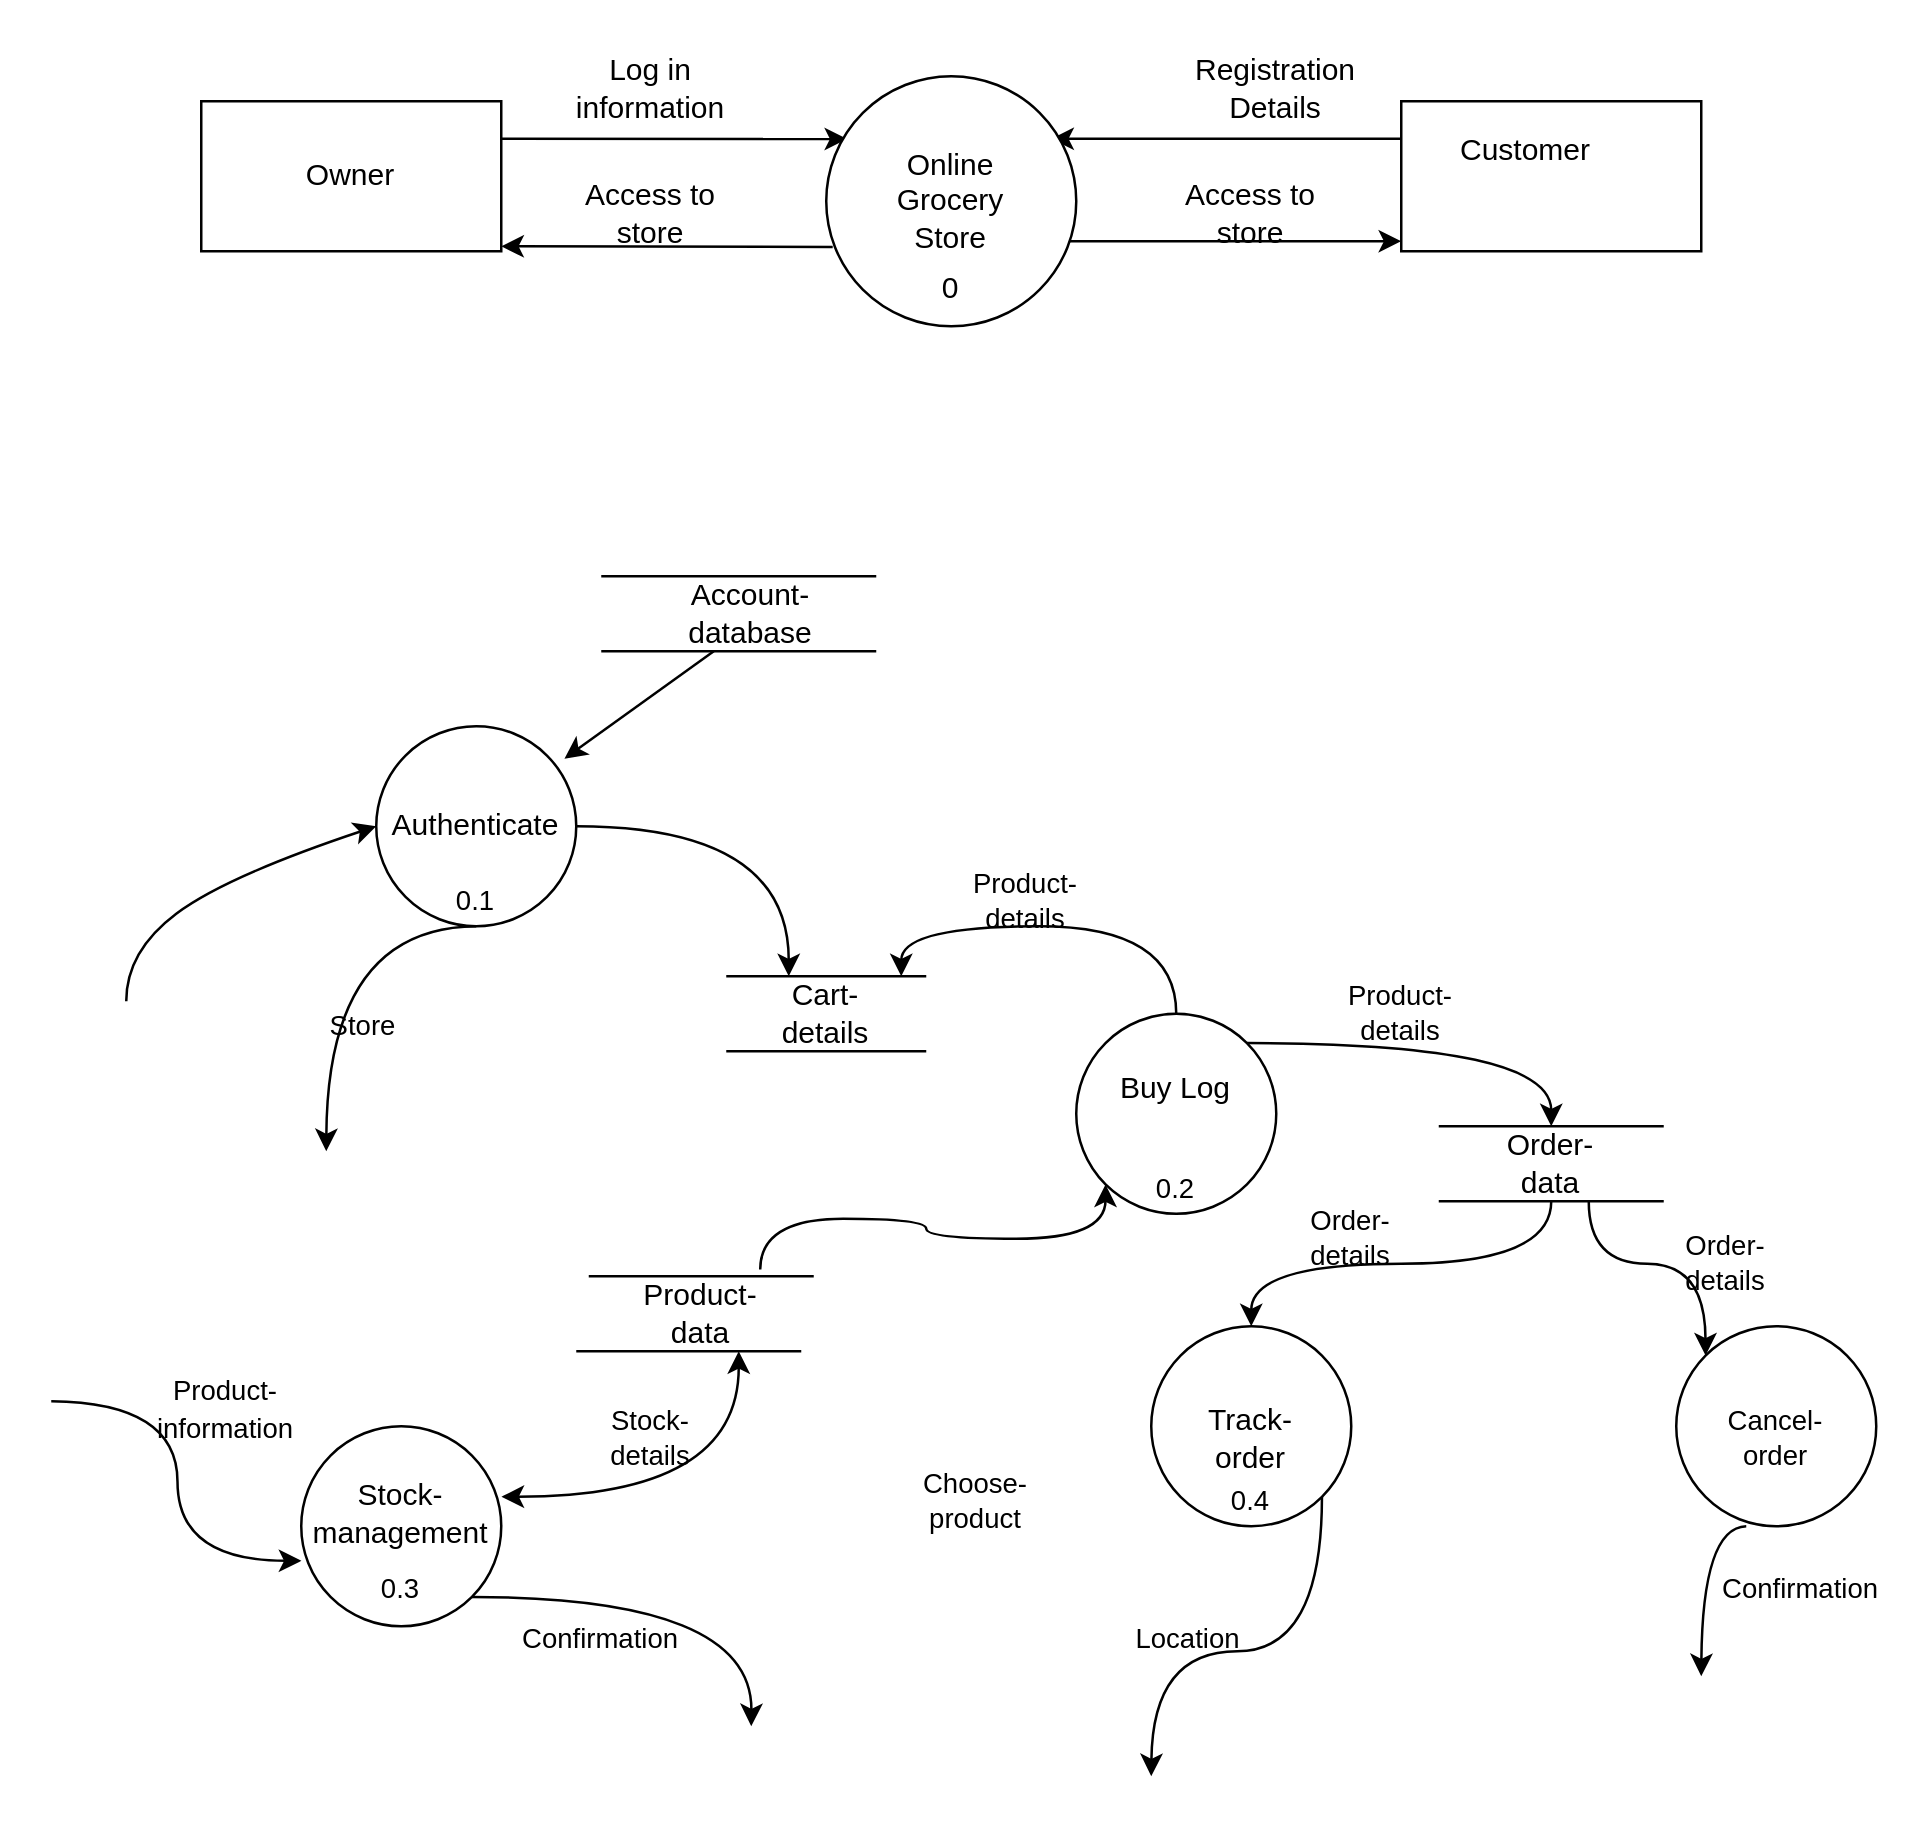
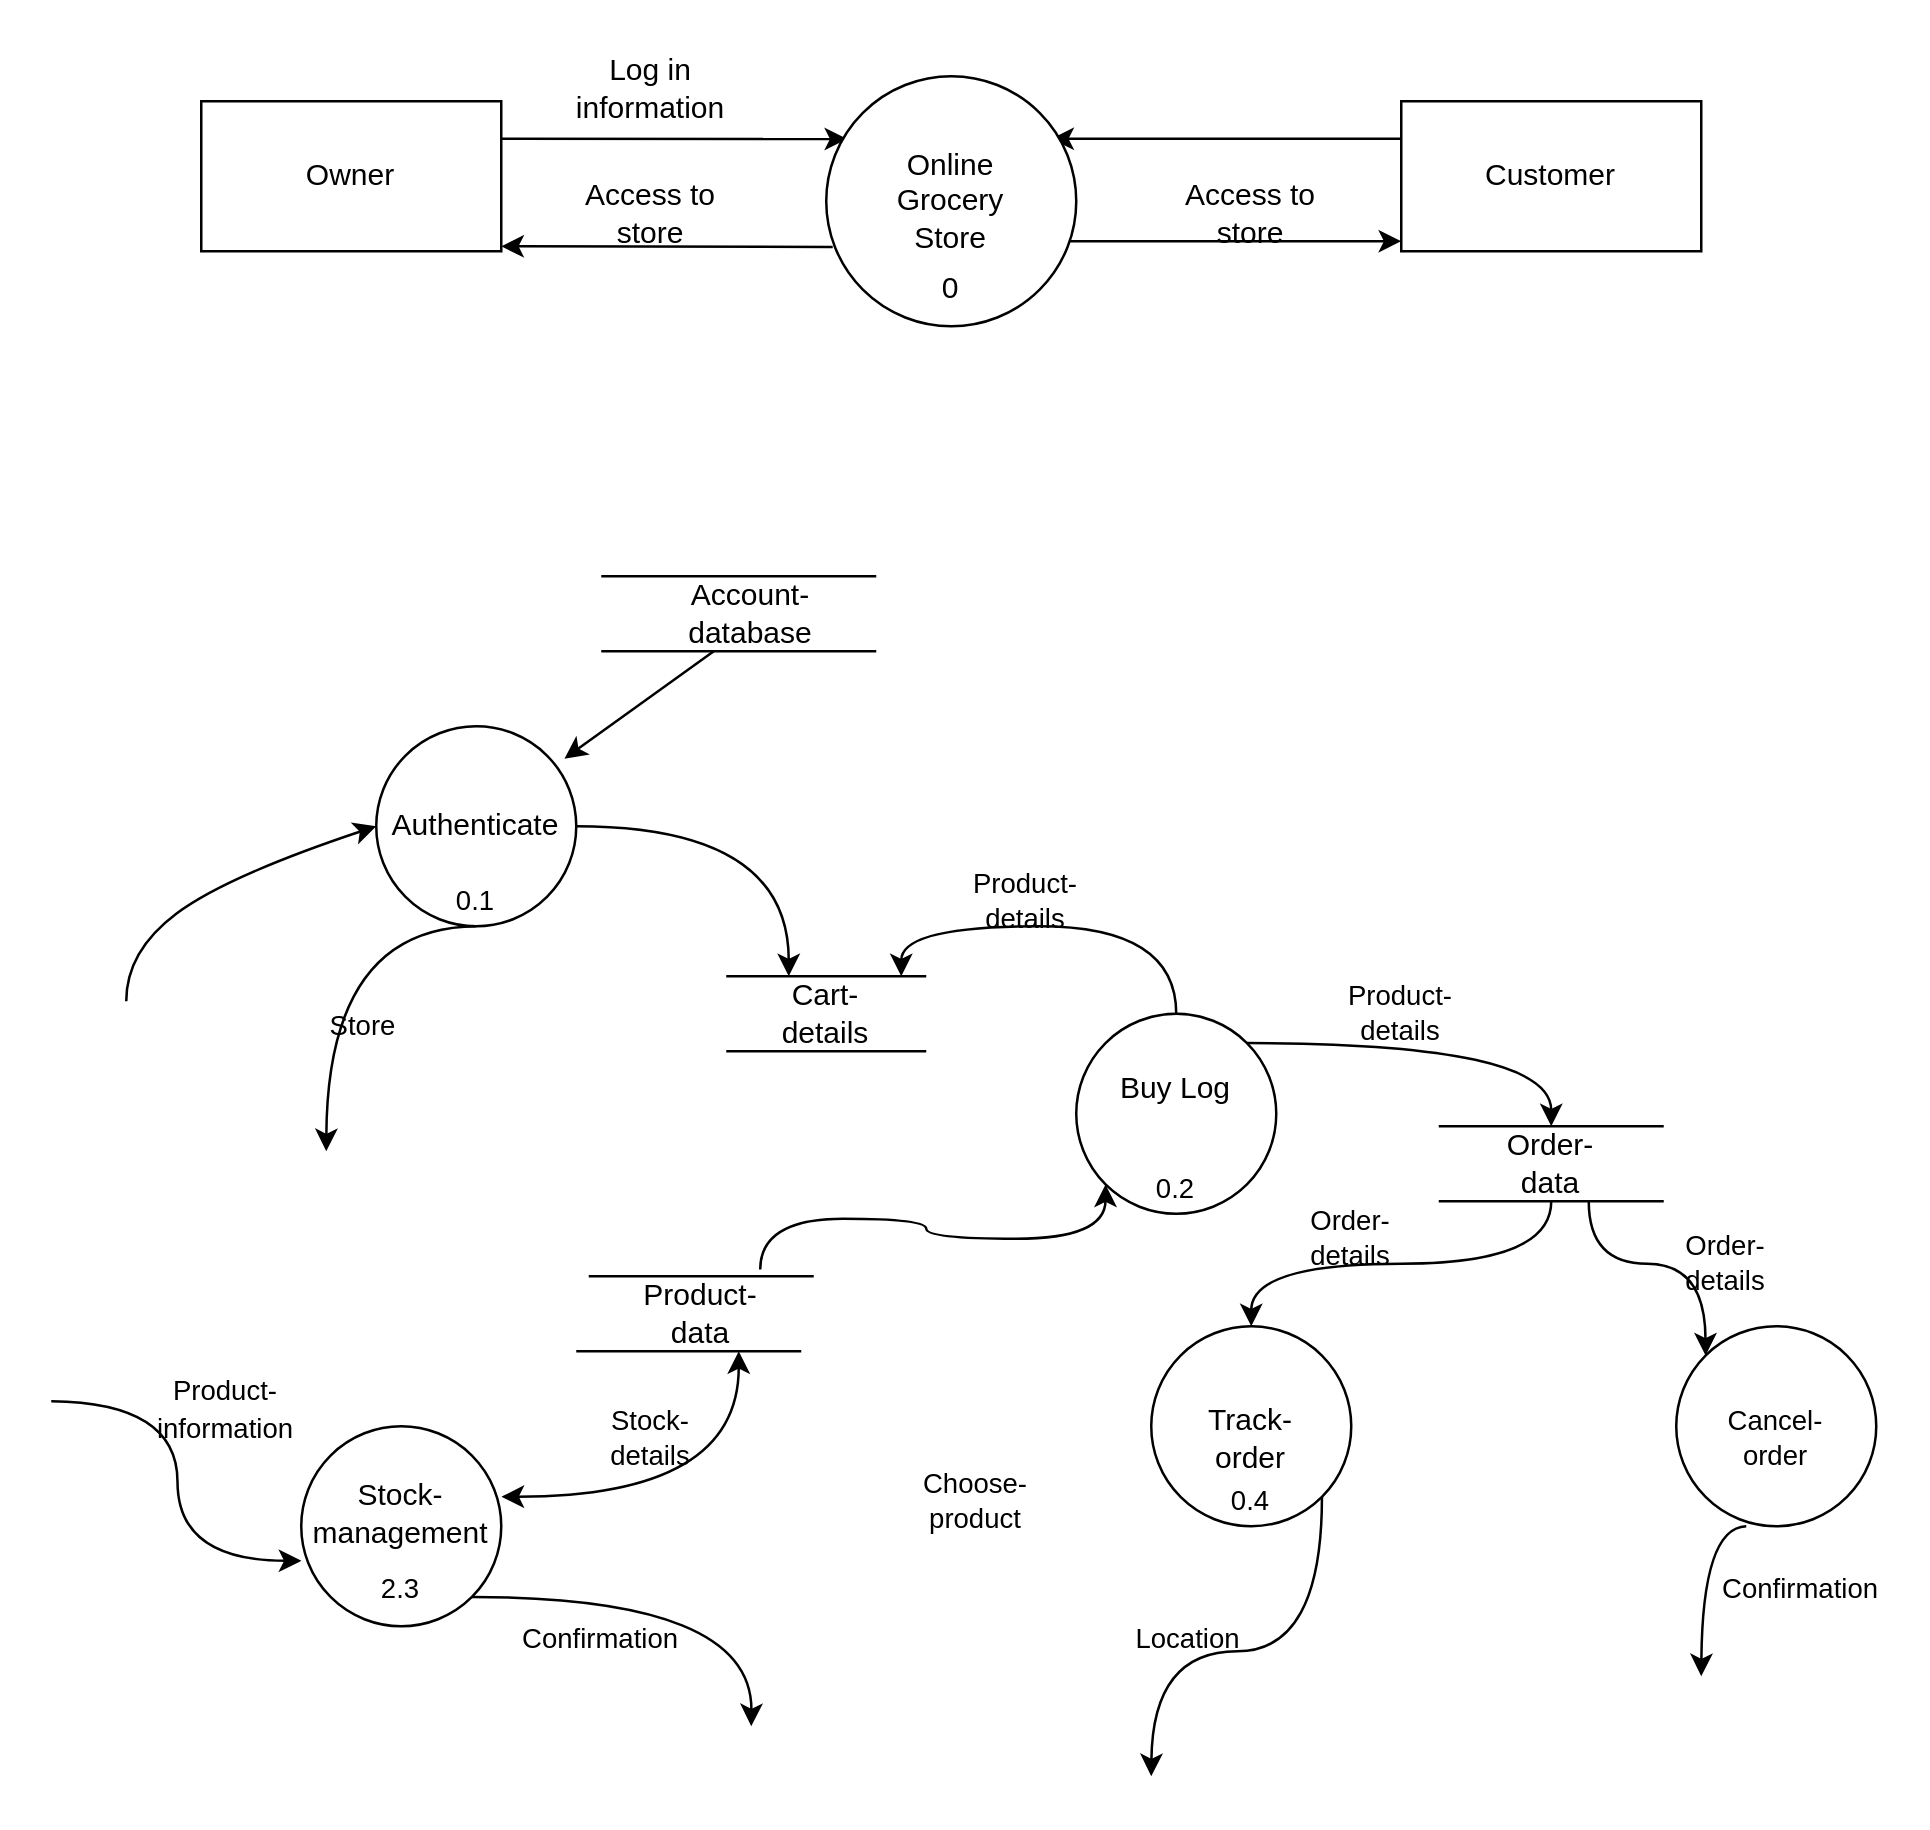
node "Registration Details": removed
node "Customer": moved (1526, 151) -> (1551, 176)
node "0.3": label "0.3" -> "2.3"
